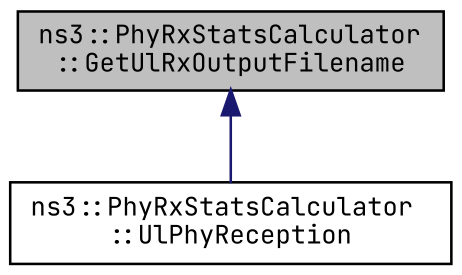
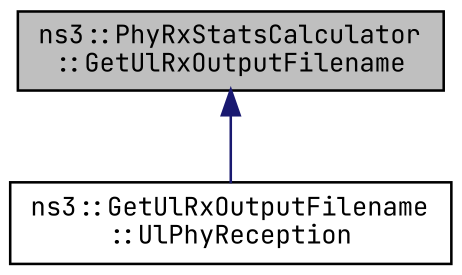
node "ns3::PhyRxStatsCalculator ::UlPhyReception": label "ns3::PhyRxStatsCalculator ::UlPhyReception" -> "ns3::GetUlRxOutputFilename ::UlPhyReception"
